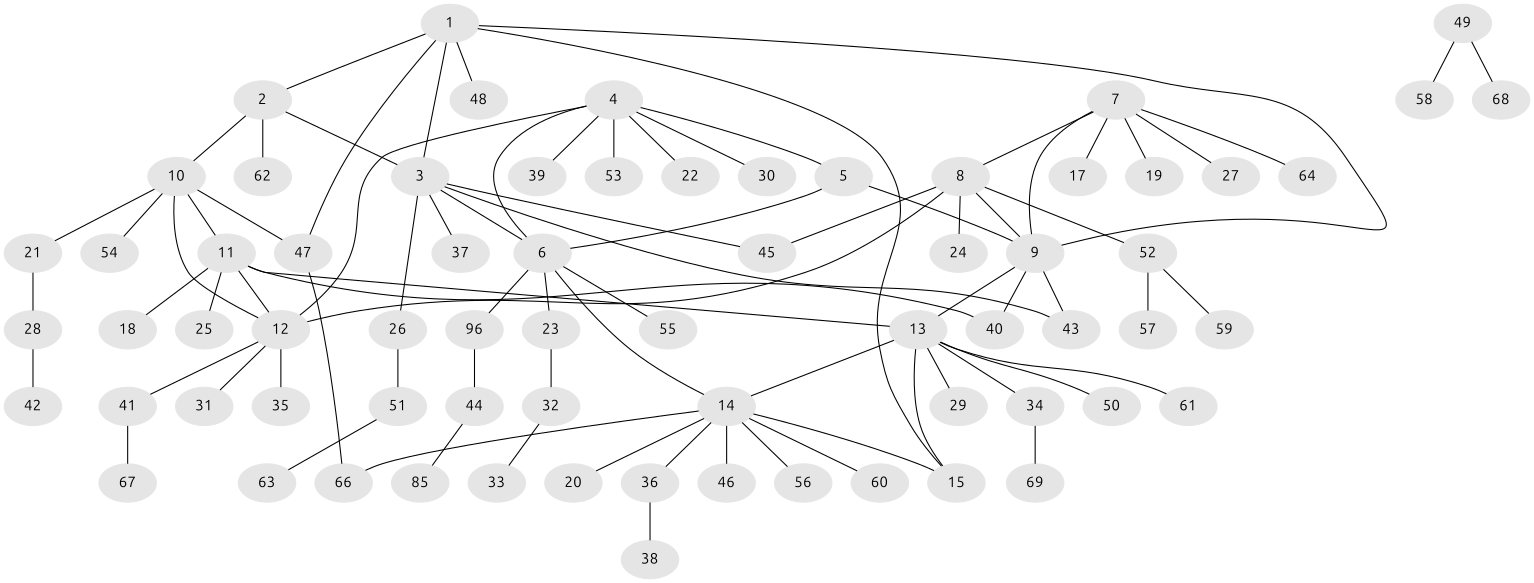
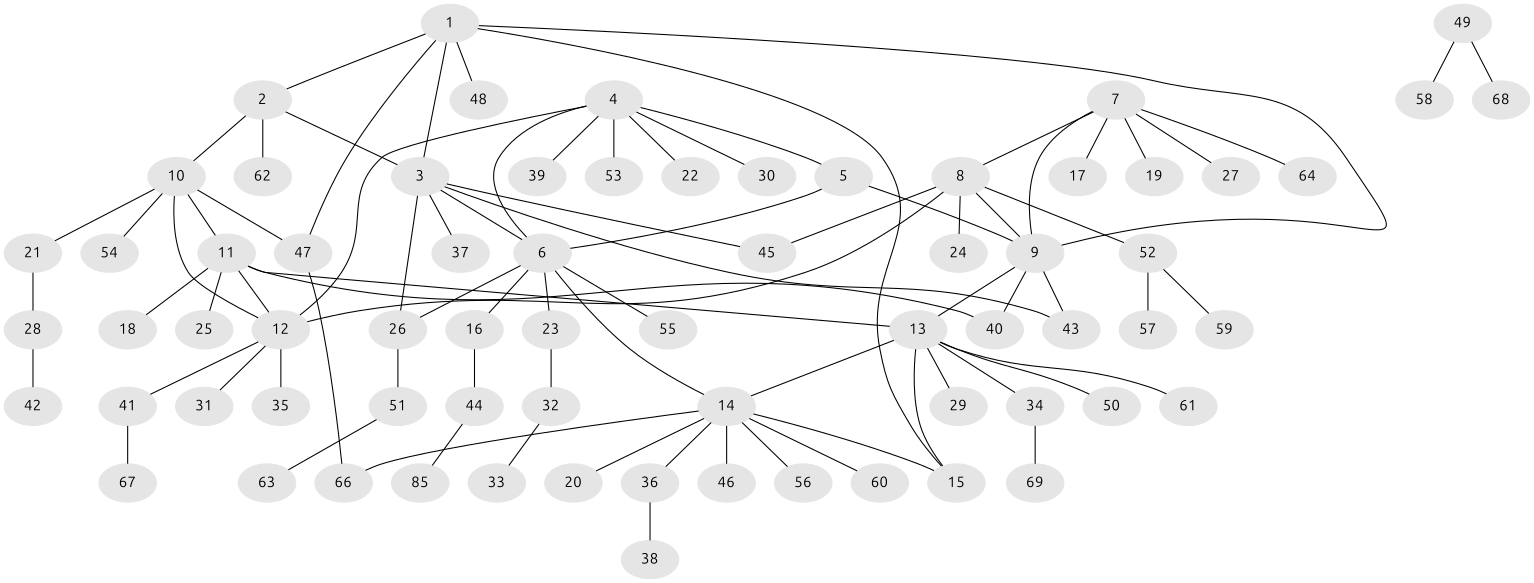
edge "6" -- "26": added
node "96": label "96" -> "16"
